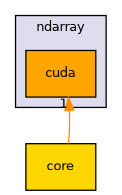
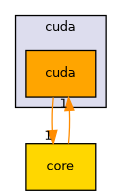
cluster "ndarray": label "ndarray" -> "cuda"
edge "cuda" -> "core": added
